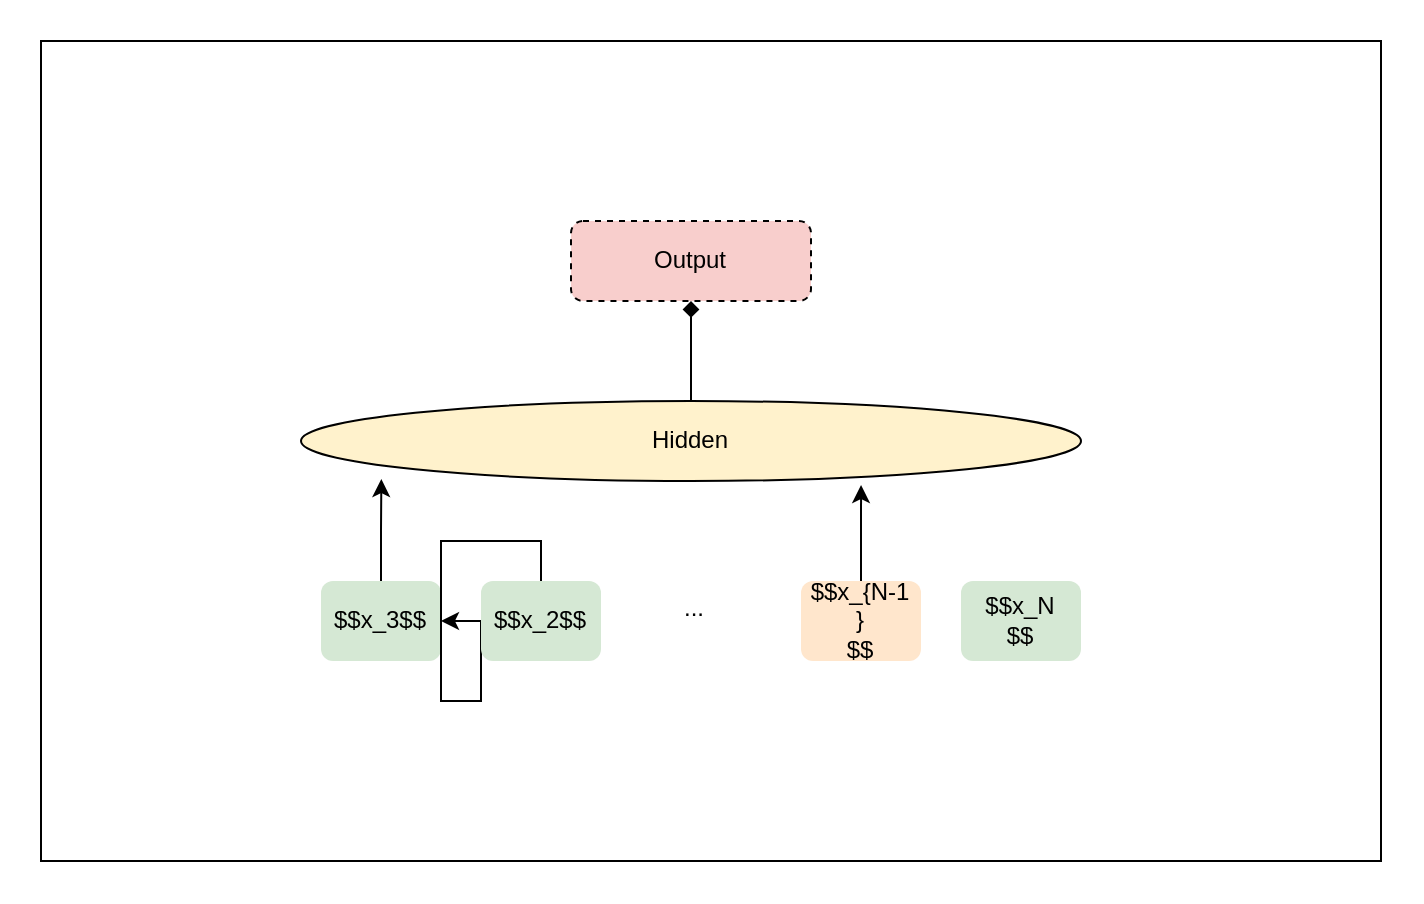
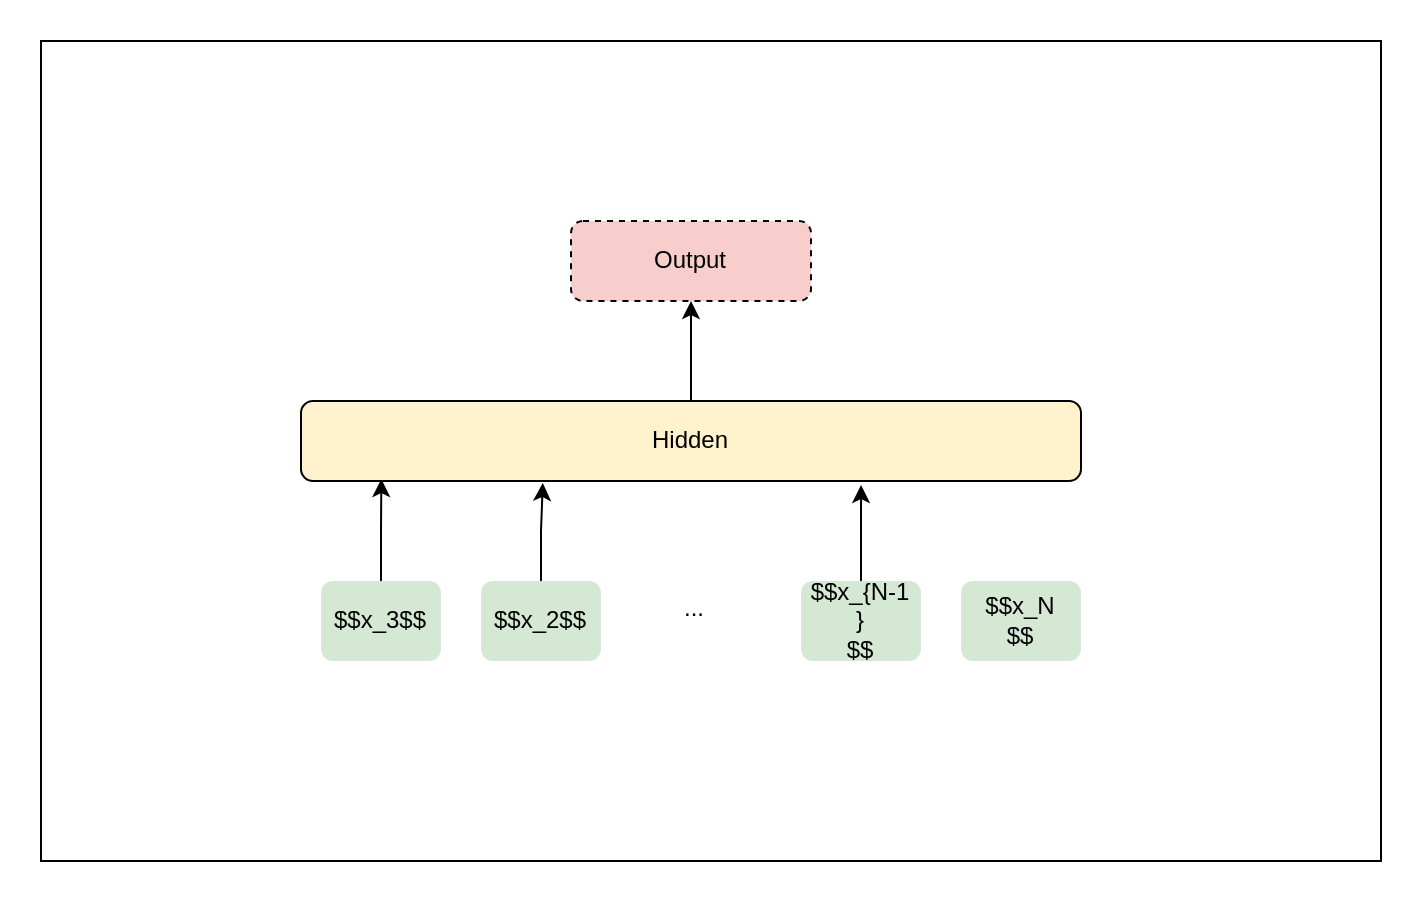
edge "Hidden" -> "Output": arrowhead diamond -> classic
node "Hidden": shape ellipse -> rounded rectangle
node "$$x_{N-1 } $$": fillcolor #ffe6cc -> #d5e8d4
edge "$$x_2$$" -> "$$x_3$$": now "$$x_2$$" -> "Hidden"
